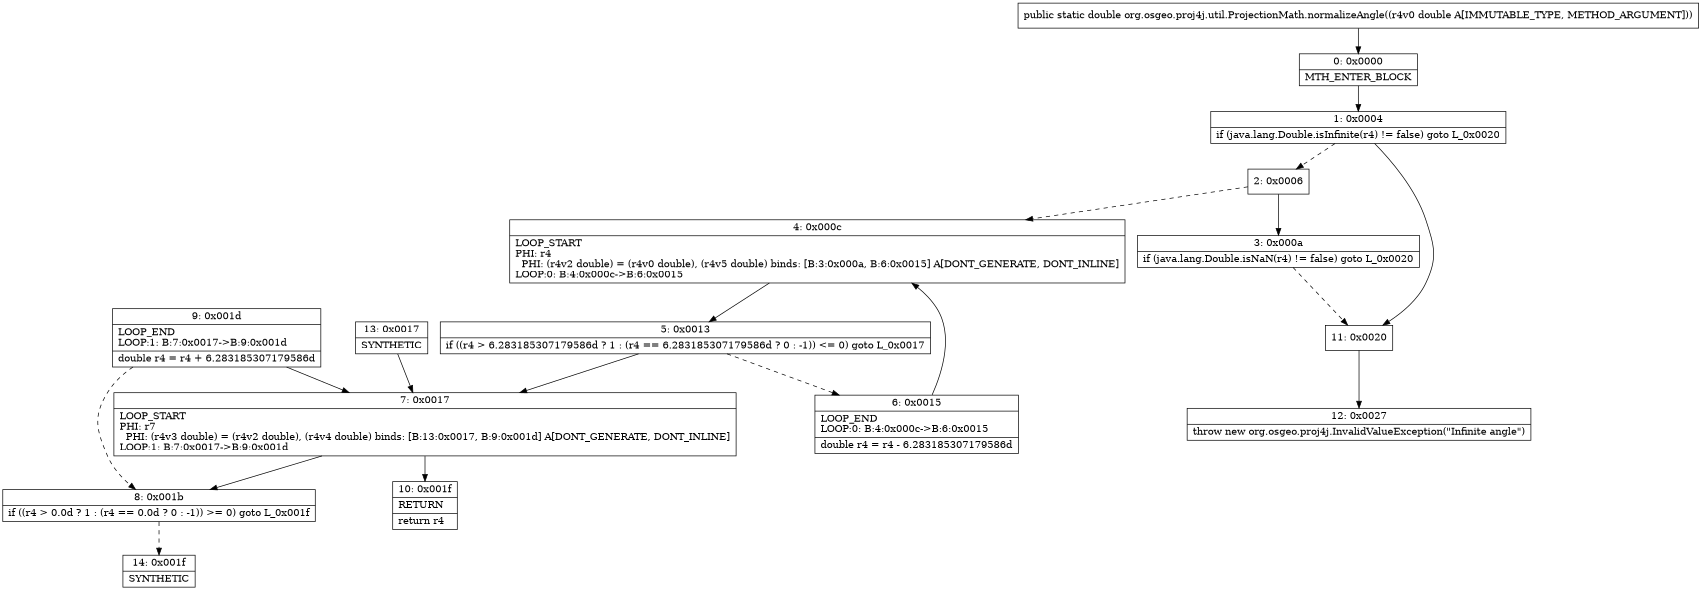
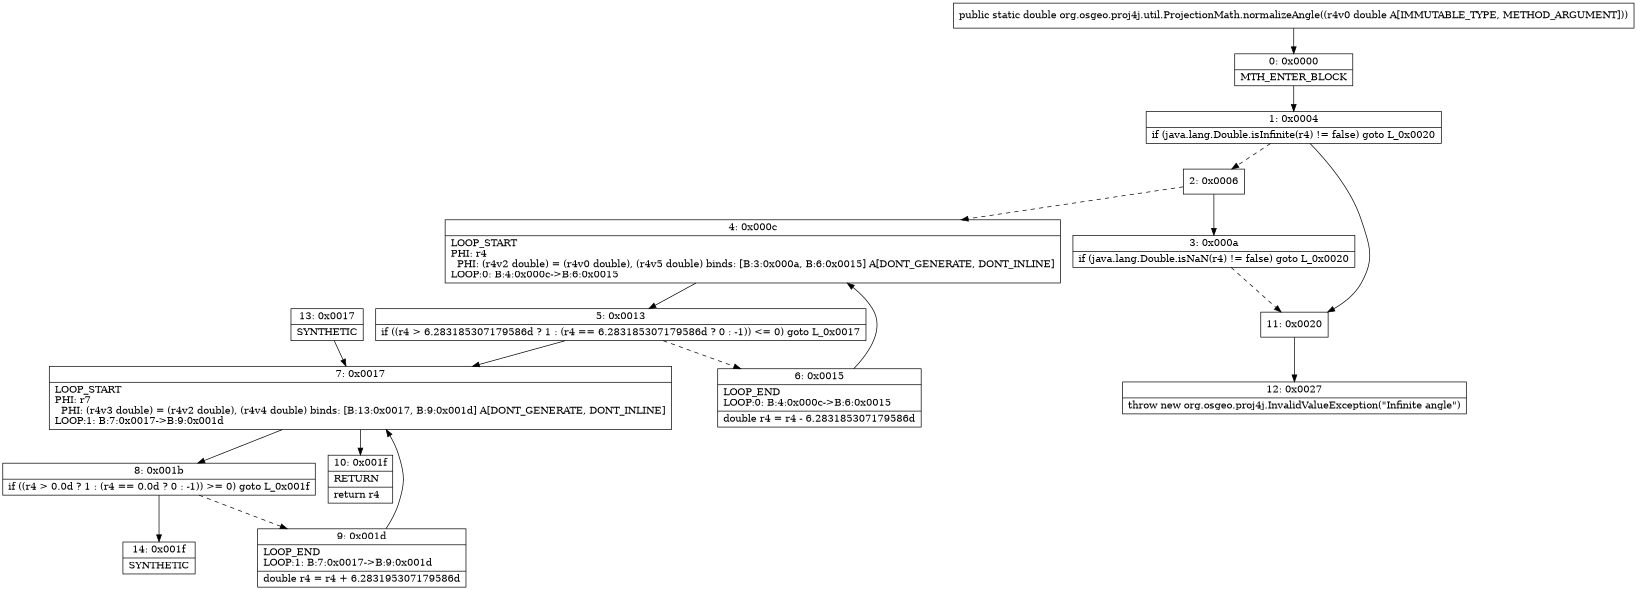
node "9: 0x001d": text "double r4 = r4 + 6.283185307179586d" -> "double r4 = r4 + 6.283195307179586d"
edge "9: 0x001d" -> "8: 0x001b": reversed
edge "8: 0x001b" -> "14: 0x001f": style dashed -> solid
